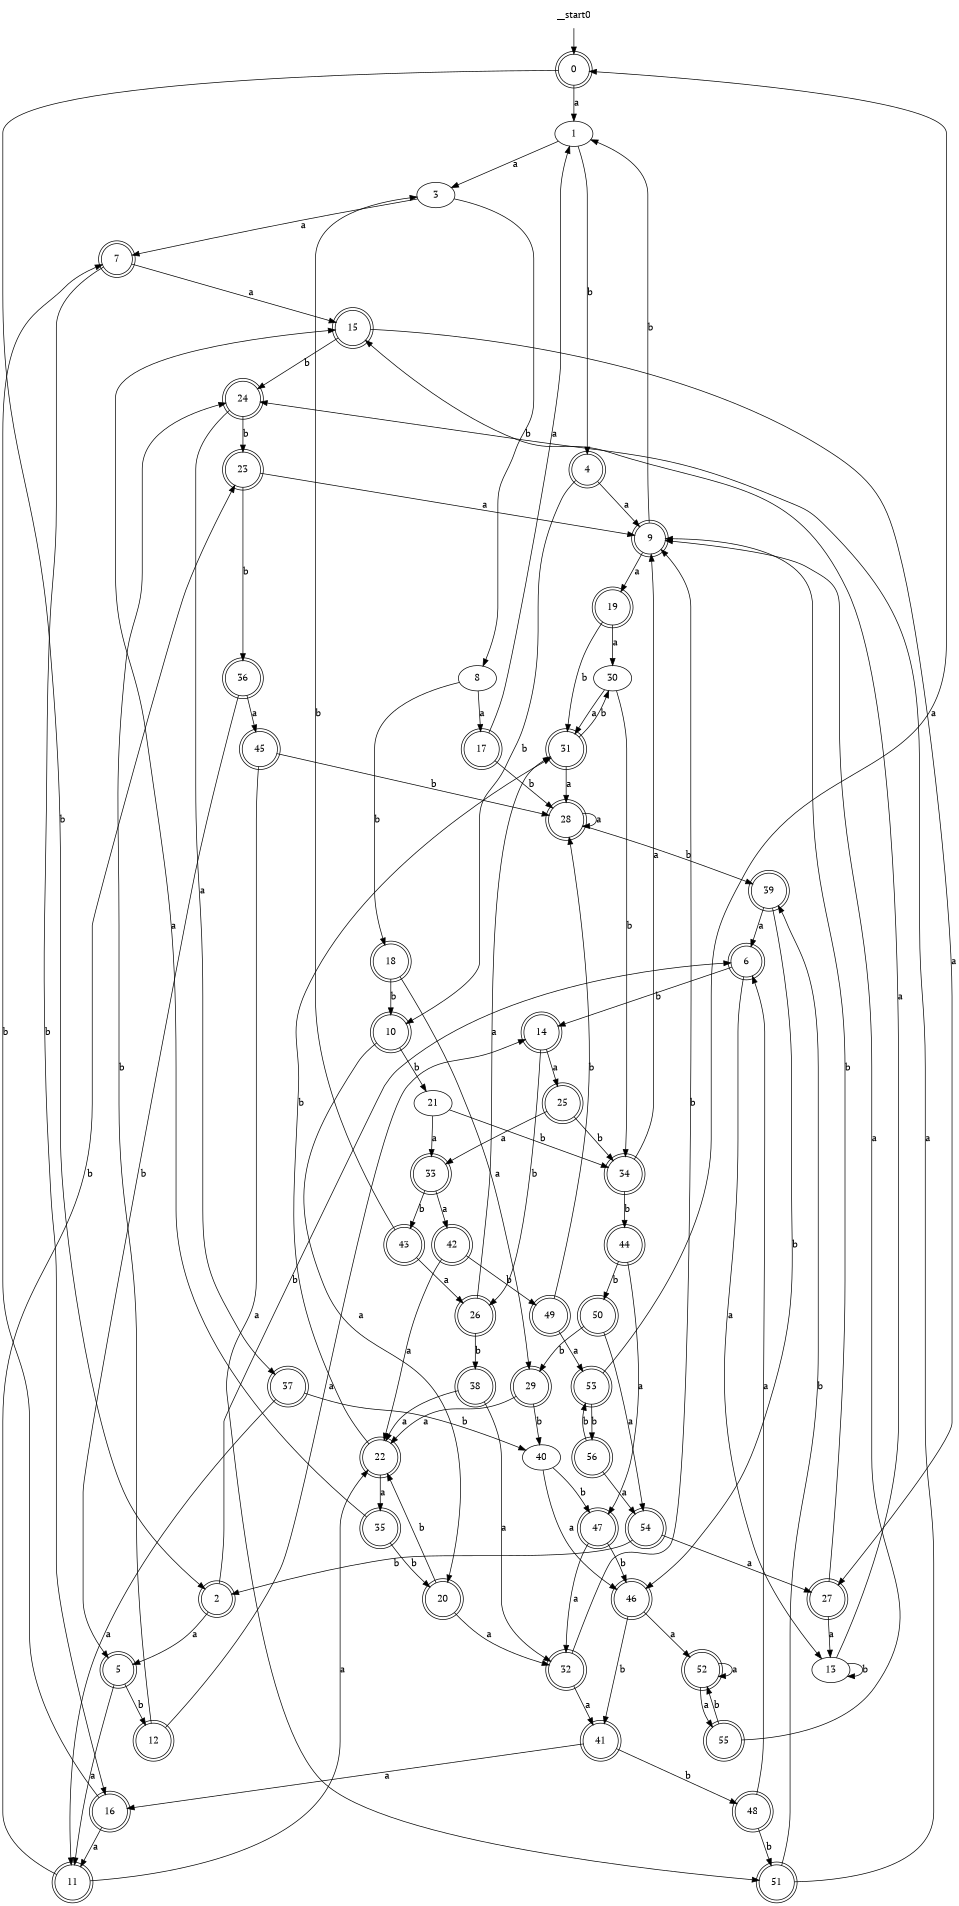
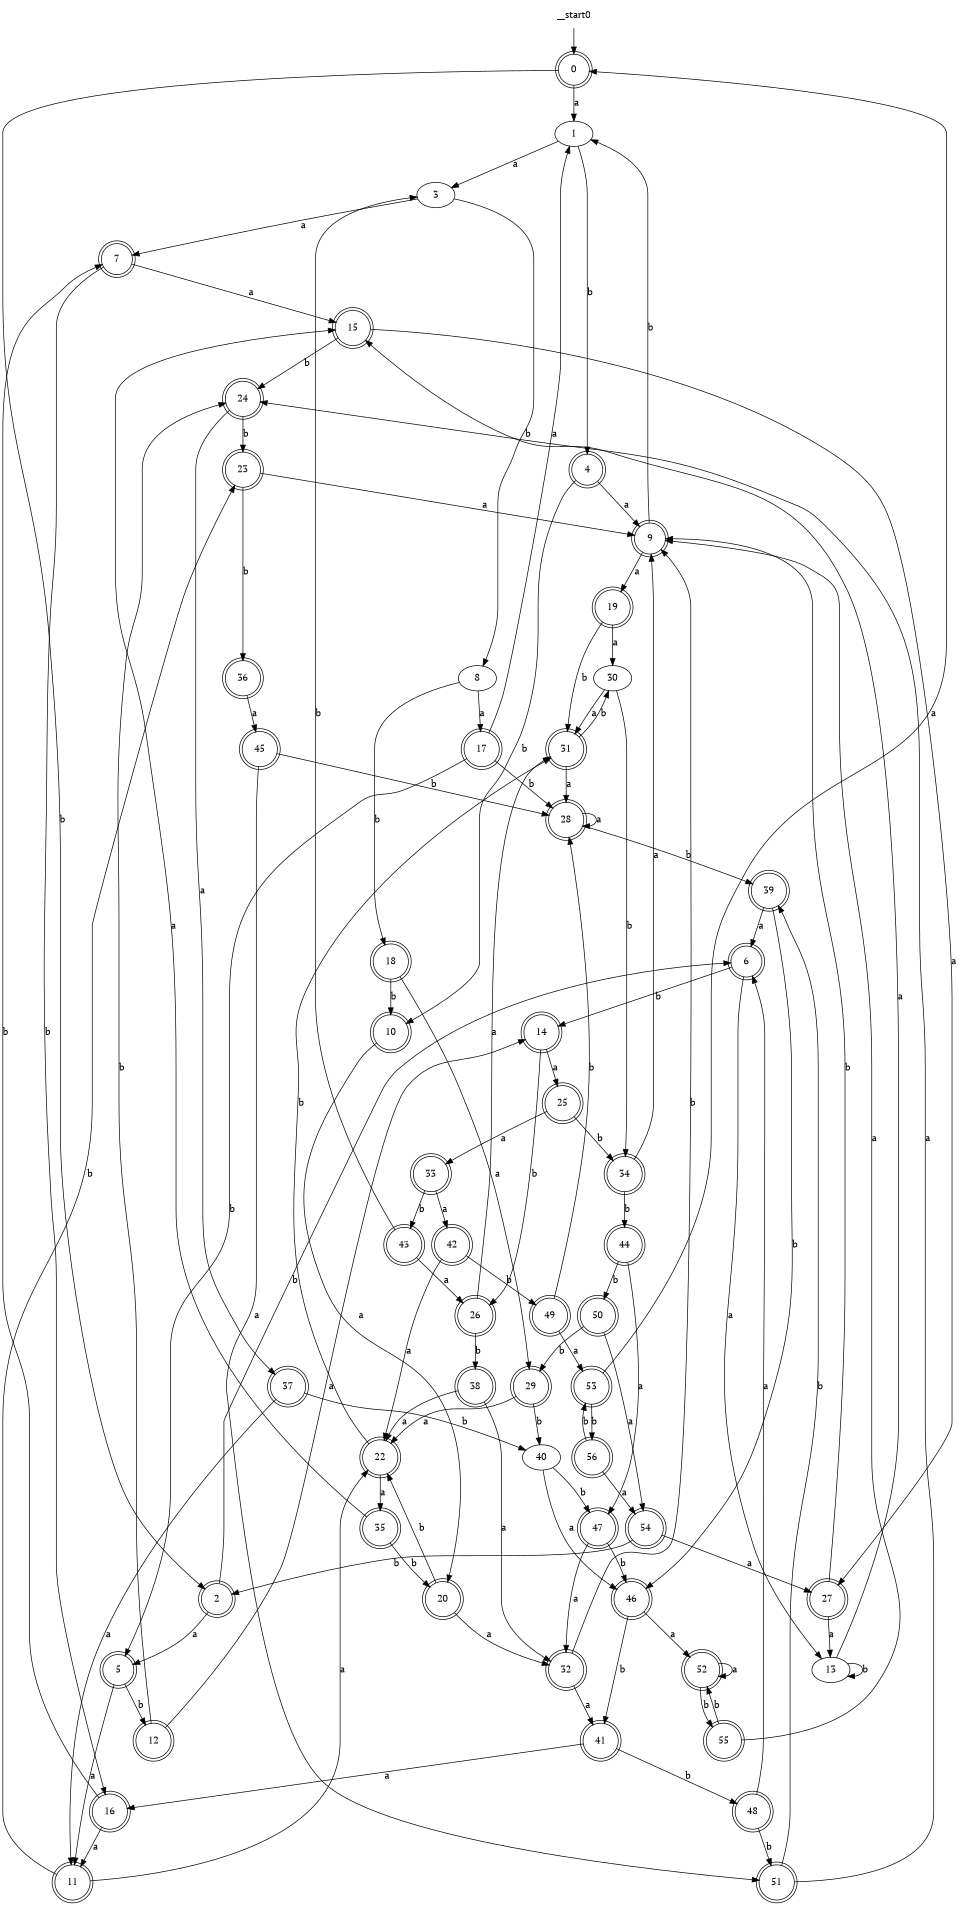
node "21": removed
edge "36" -> "5": now "17" -> "5"
edge "52" -> "55": label "a" -> "b"
